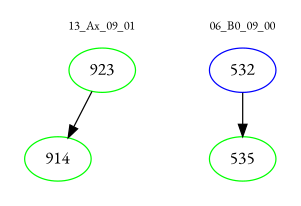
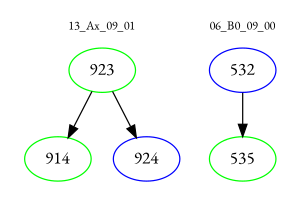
node "924": added
